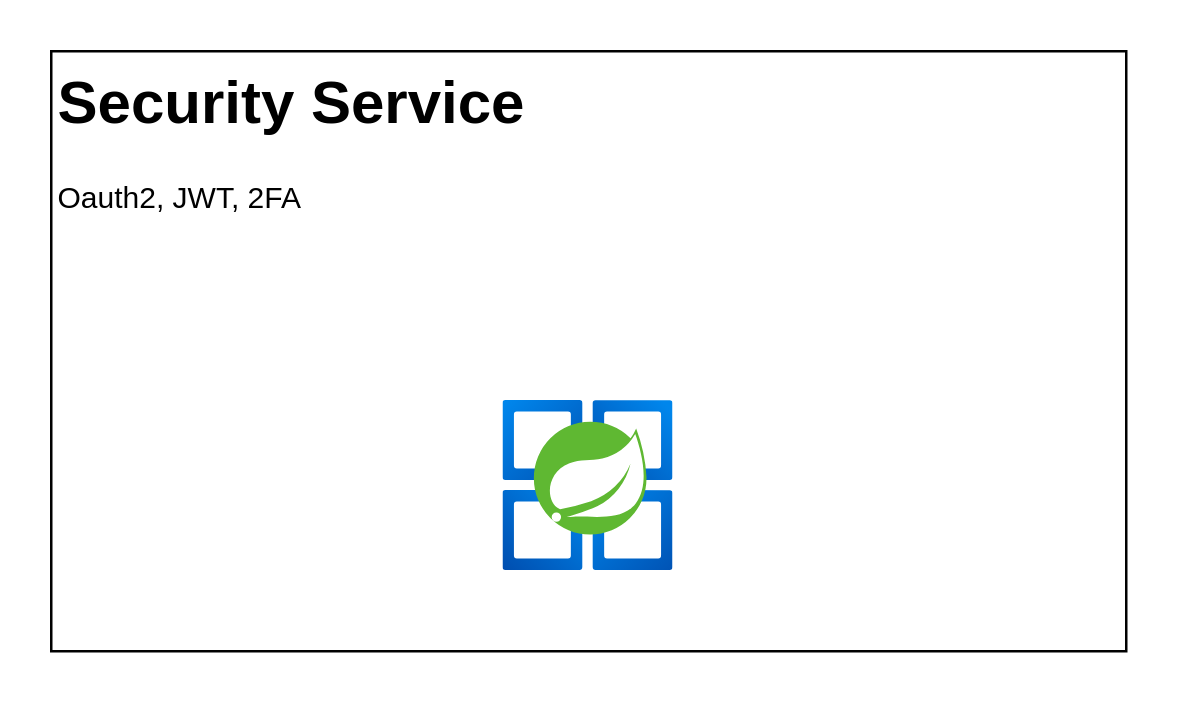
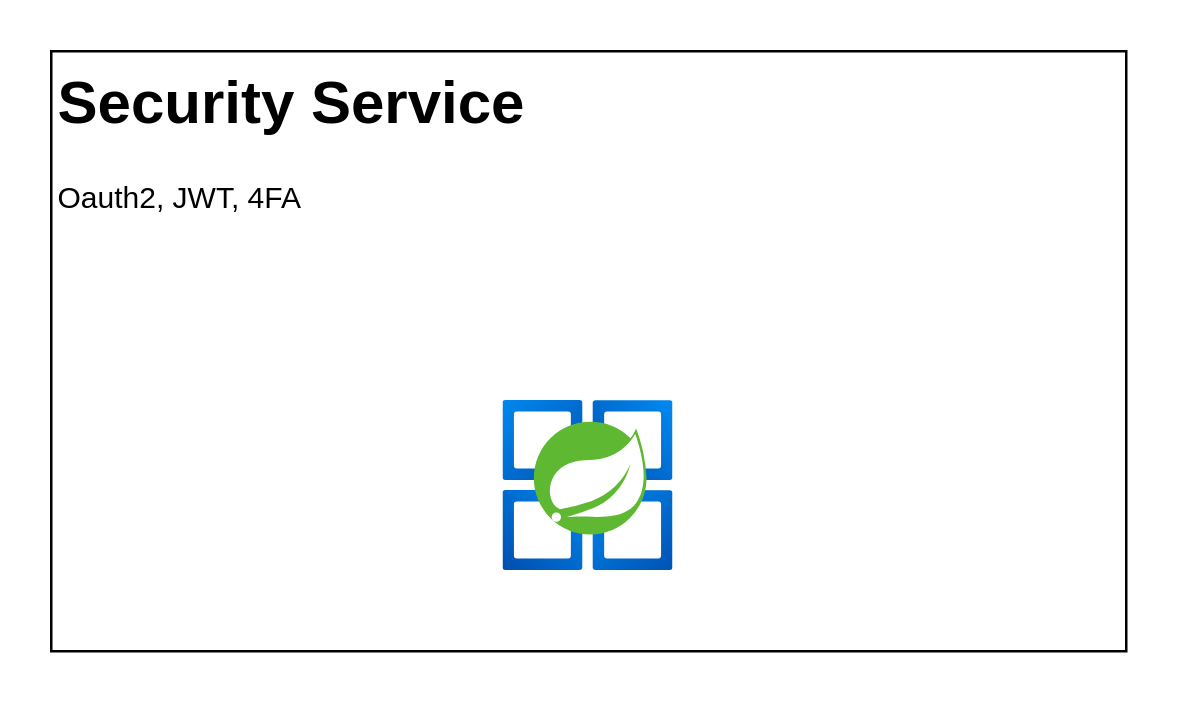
node "Security ServiceOauth2, JWT, 2FA": label "Security ServiceOauth2, JWT, 2FA" -> "Security ServiceOauth2, JWT, 4FA"
